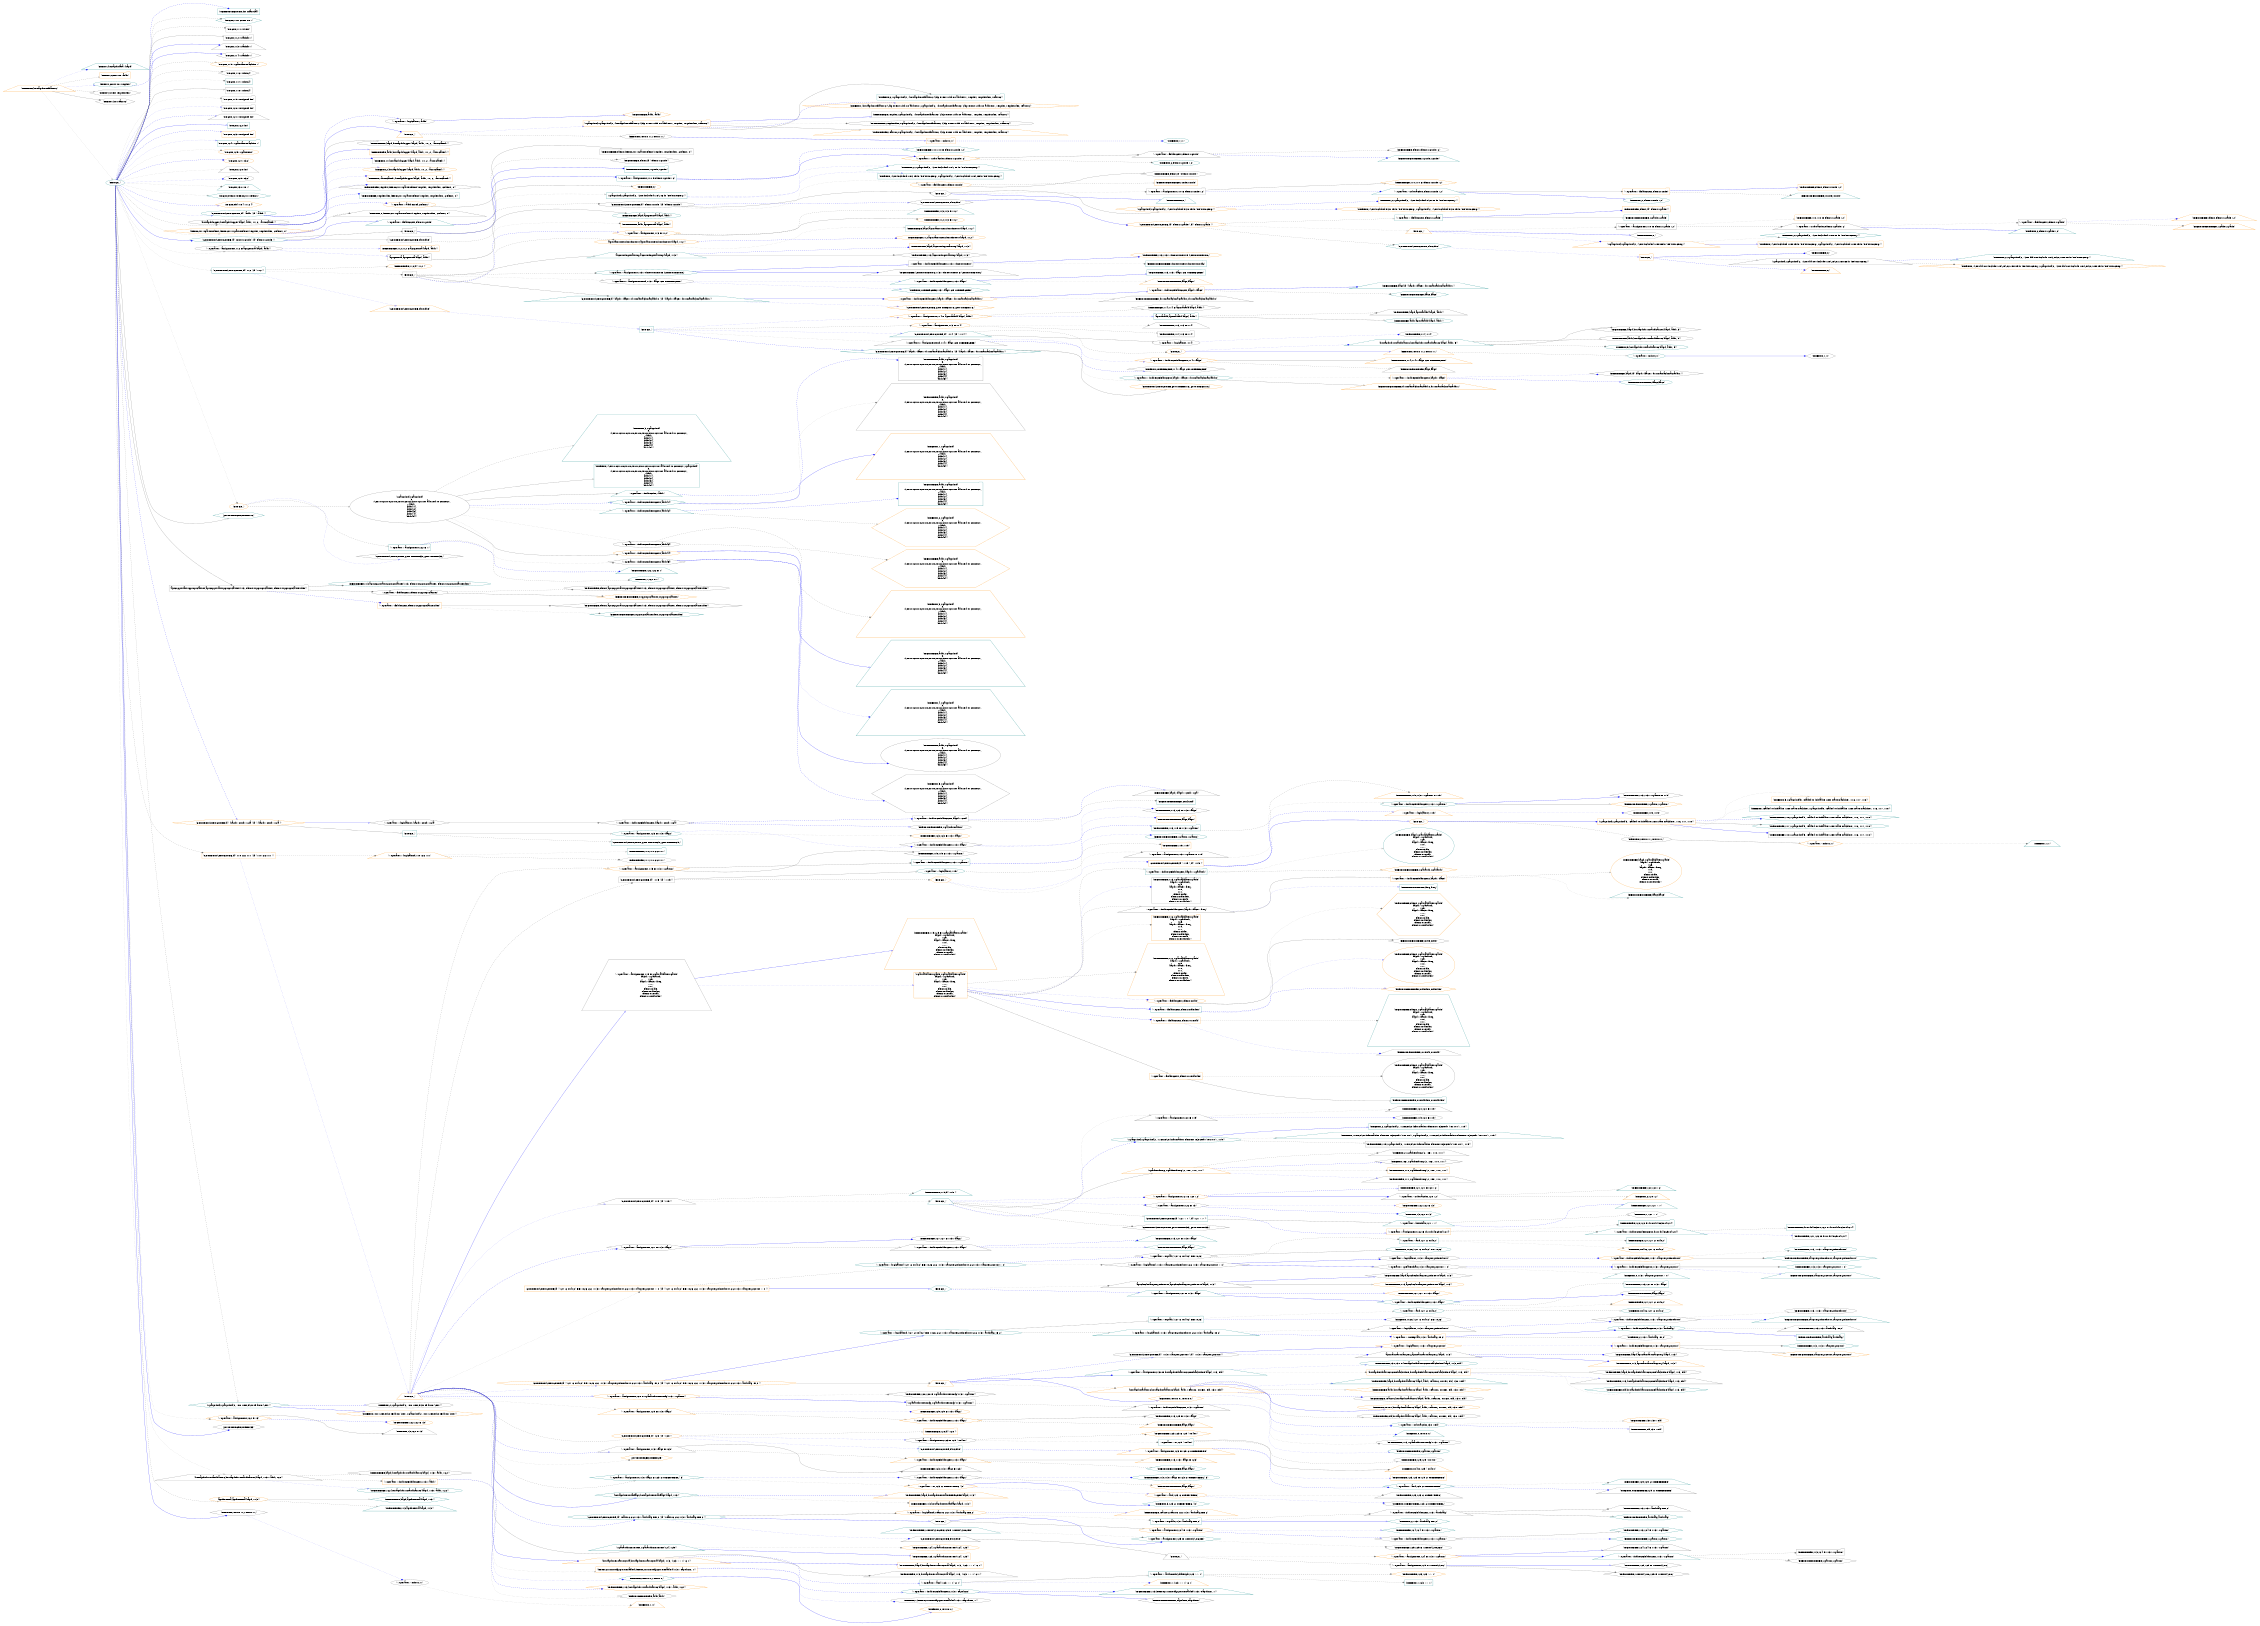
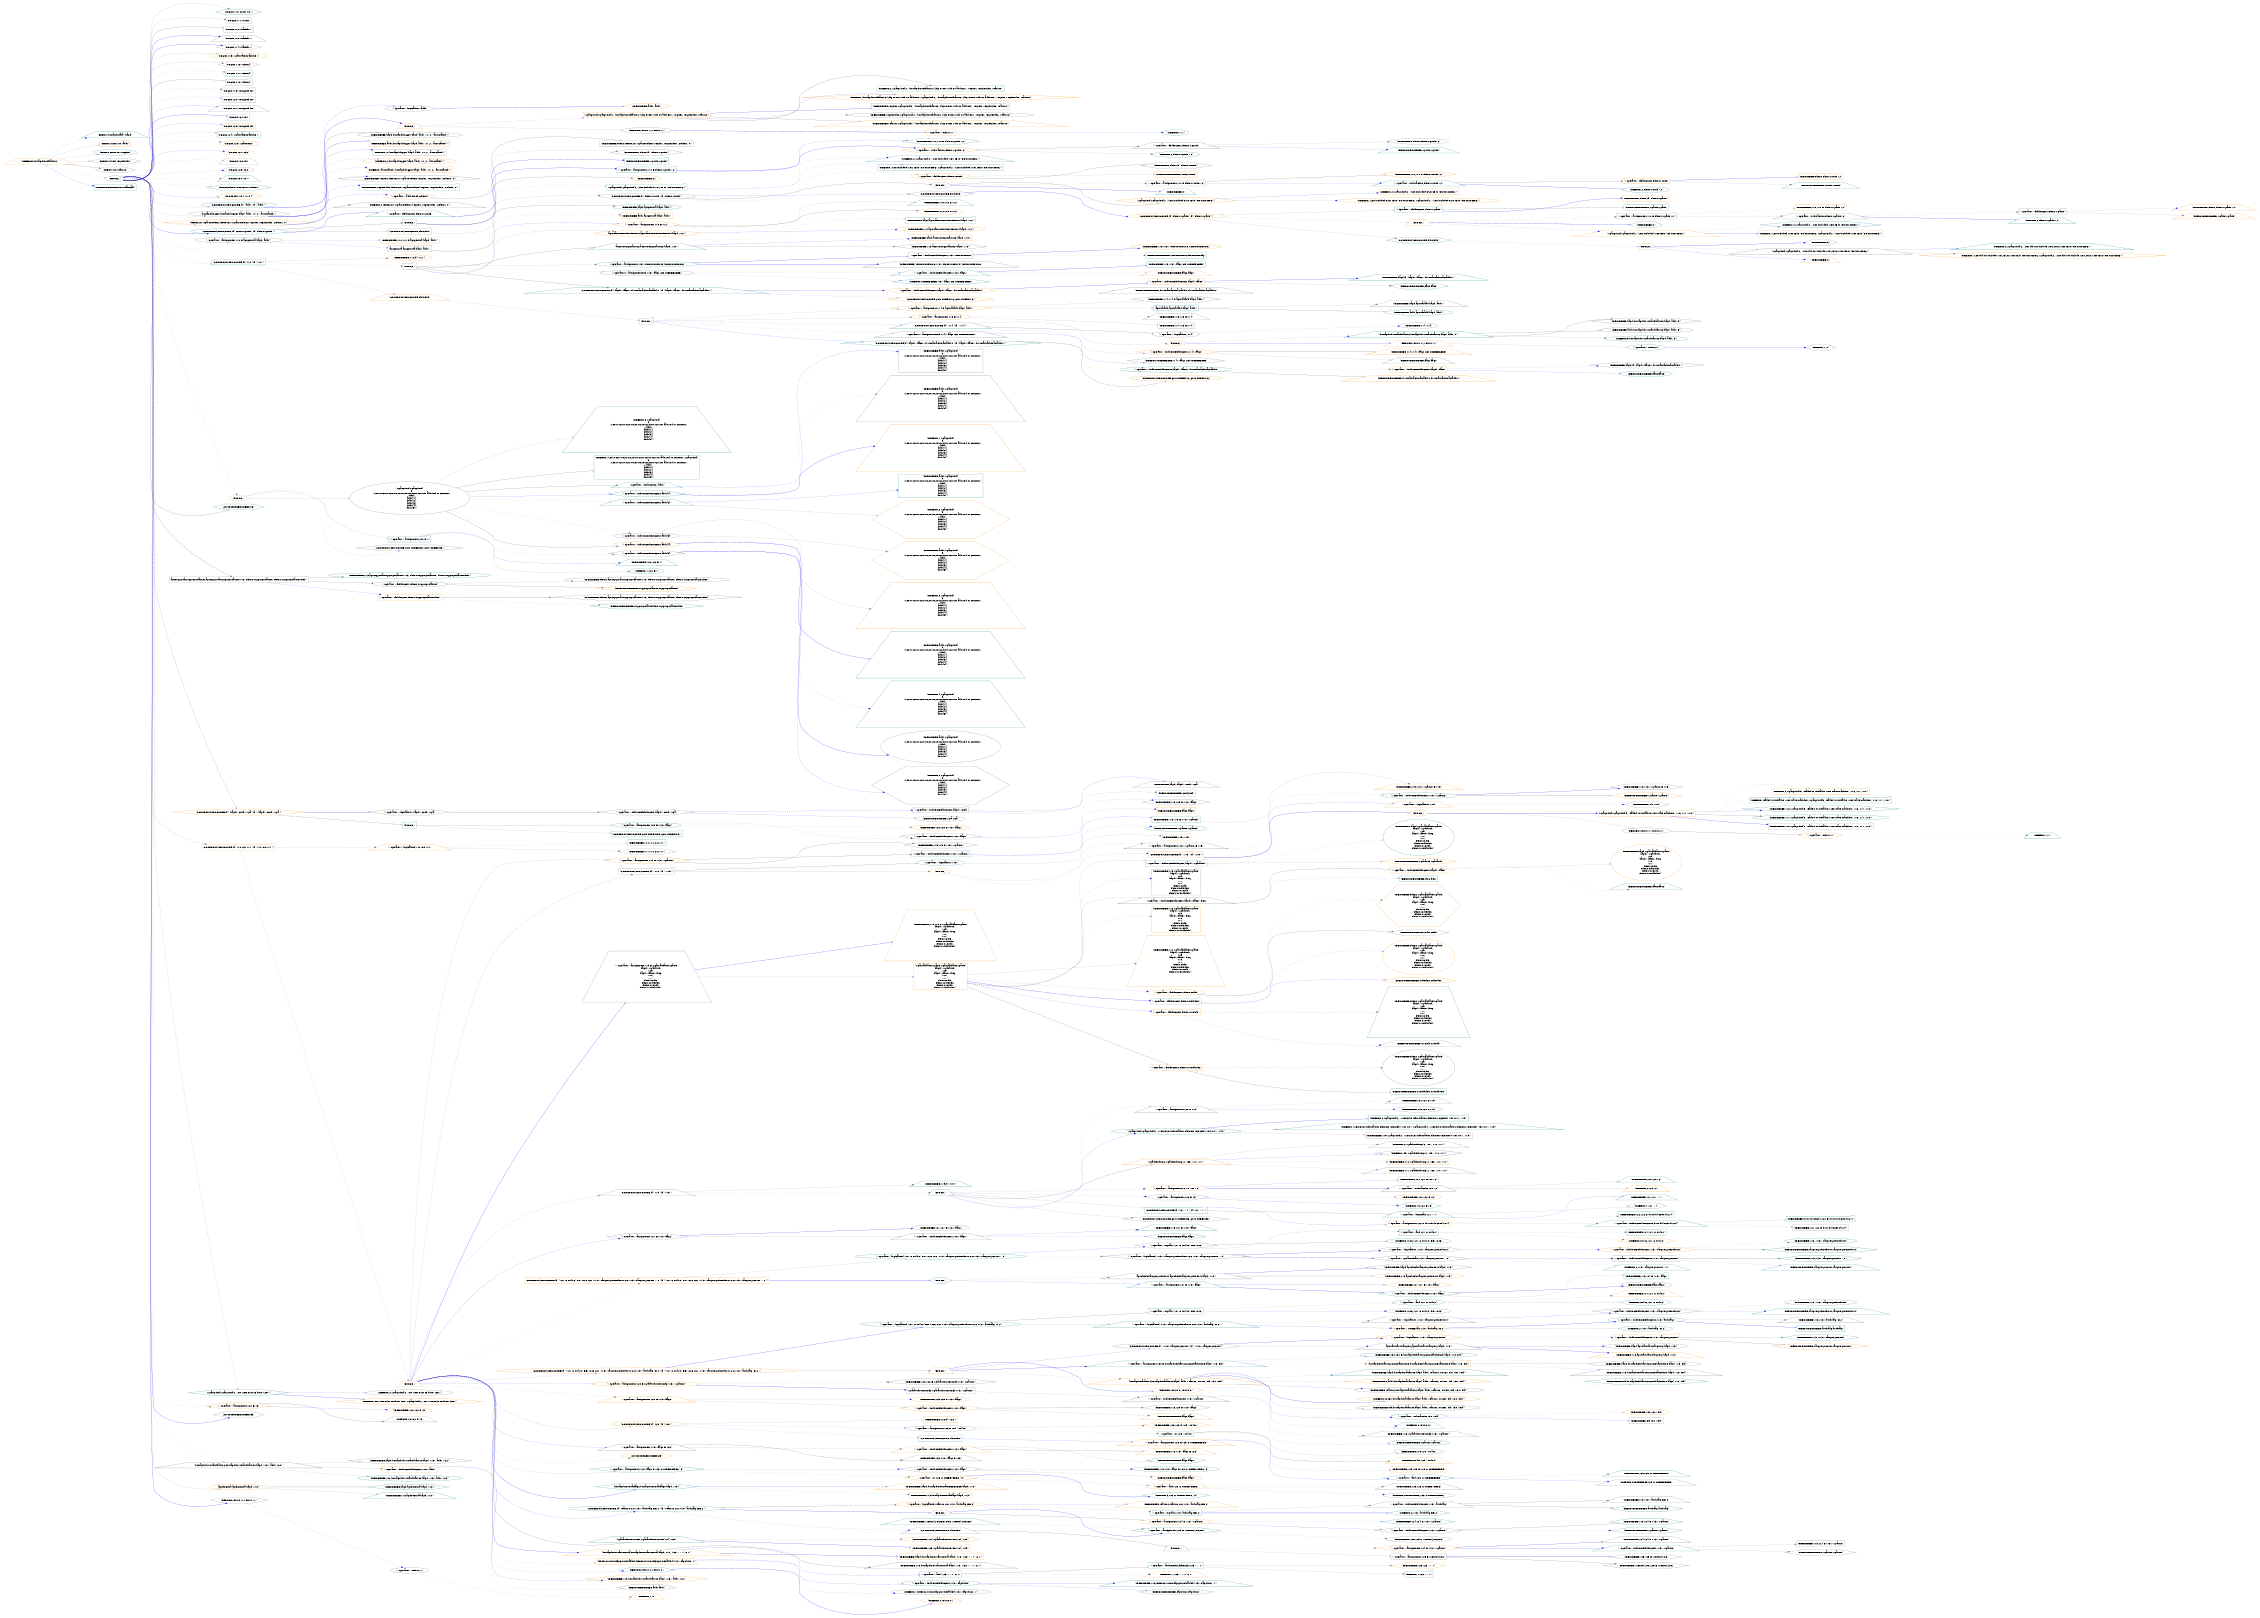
edge "(PARAM,const u8 *req_ies)" -> "(METHOD_RETURN,int __fastcall)": now "(METHOD,hostapd_notif_assoc)" -> "(METHOD_RETURN,int __fastcall)"
node "(FIELD_IDENTIFIER,wpa,information)": label "(FIELD_IDENTIFIER,wpa,information)" -> "(FIELD_IDENTIFIER,wpa,wpa)"
node "(IDENTIFIER,v13,wpa_auth_uses_mfp(v13->wpa_sm))": shape ellipse -> trapezium
edge "(<operator>.indirectFieldAccess,v13->eapol_sm)" -> "(FIELD_IDENTIFIER,eapol_sm,eapol_sm)": style solid -> dashed
